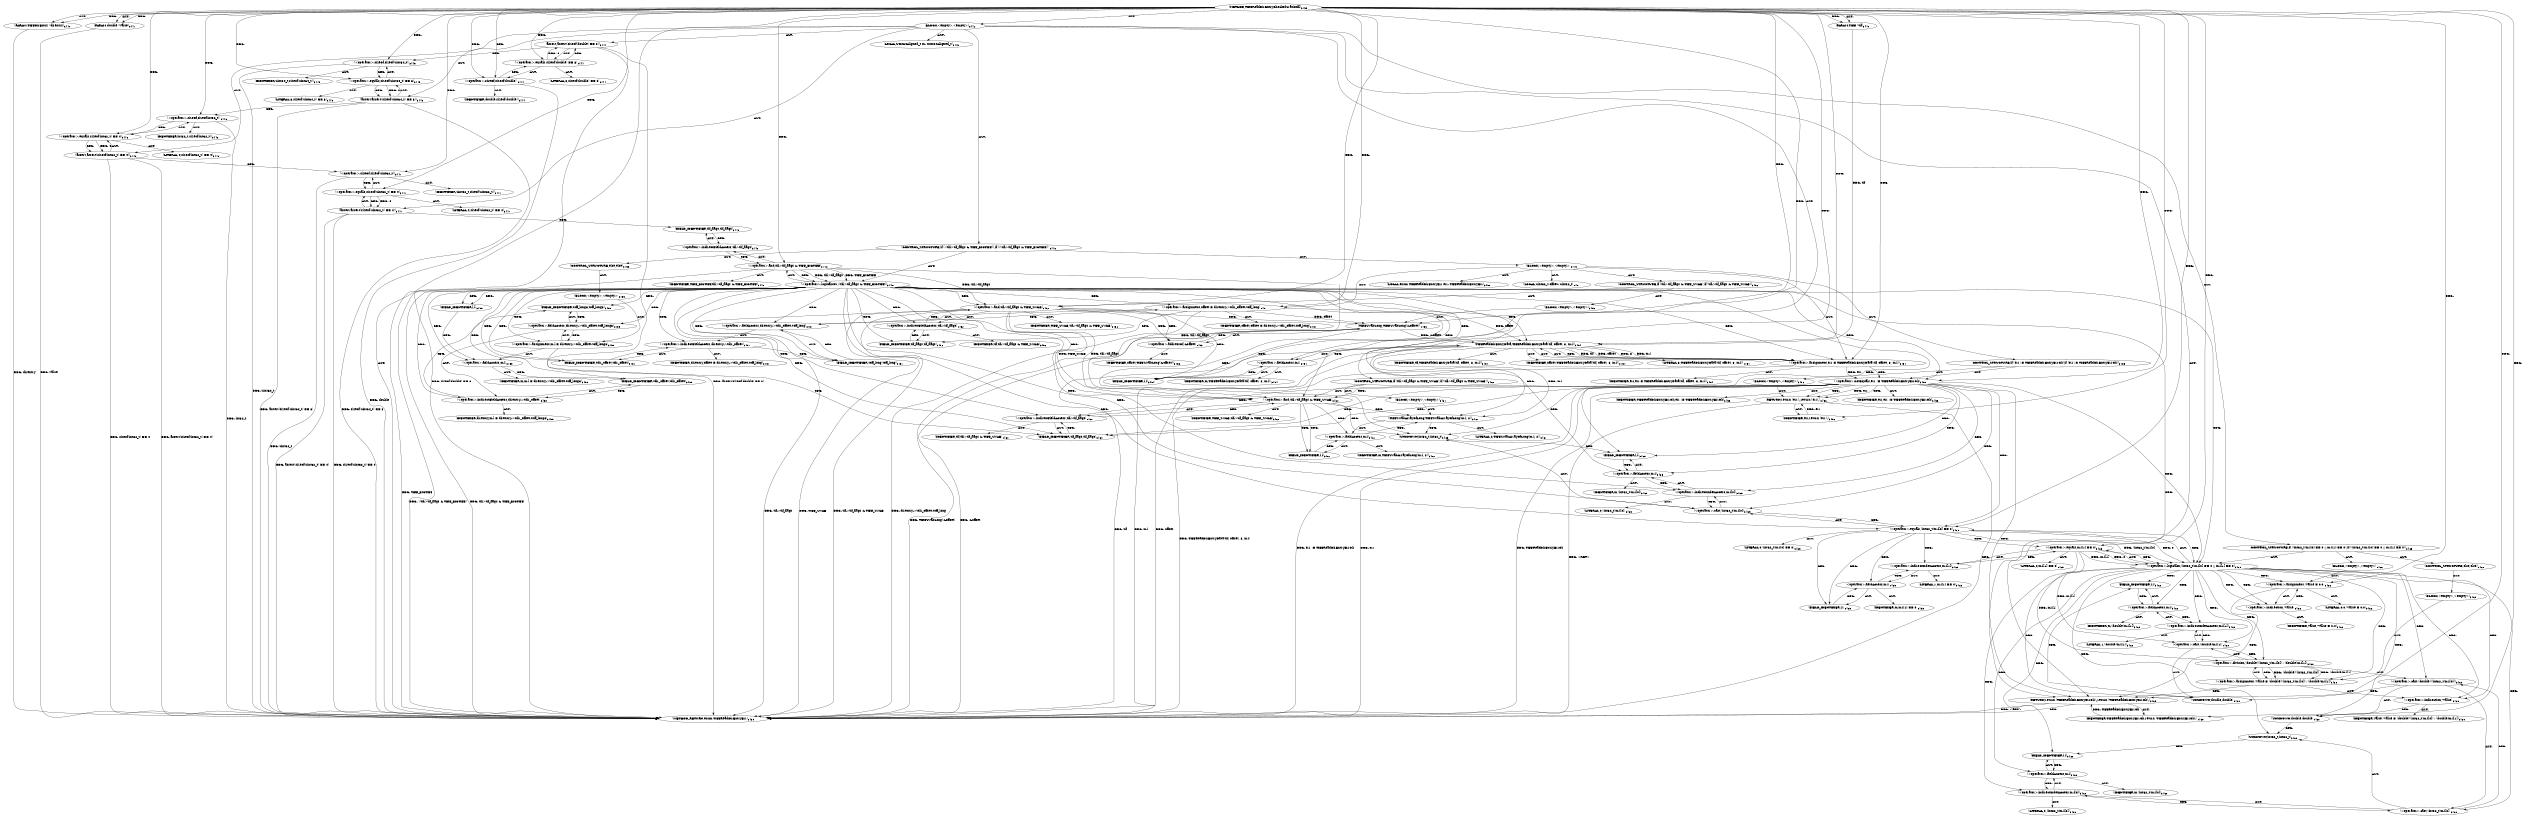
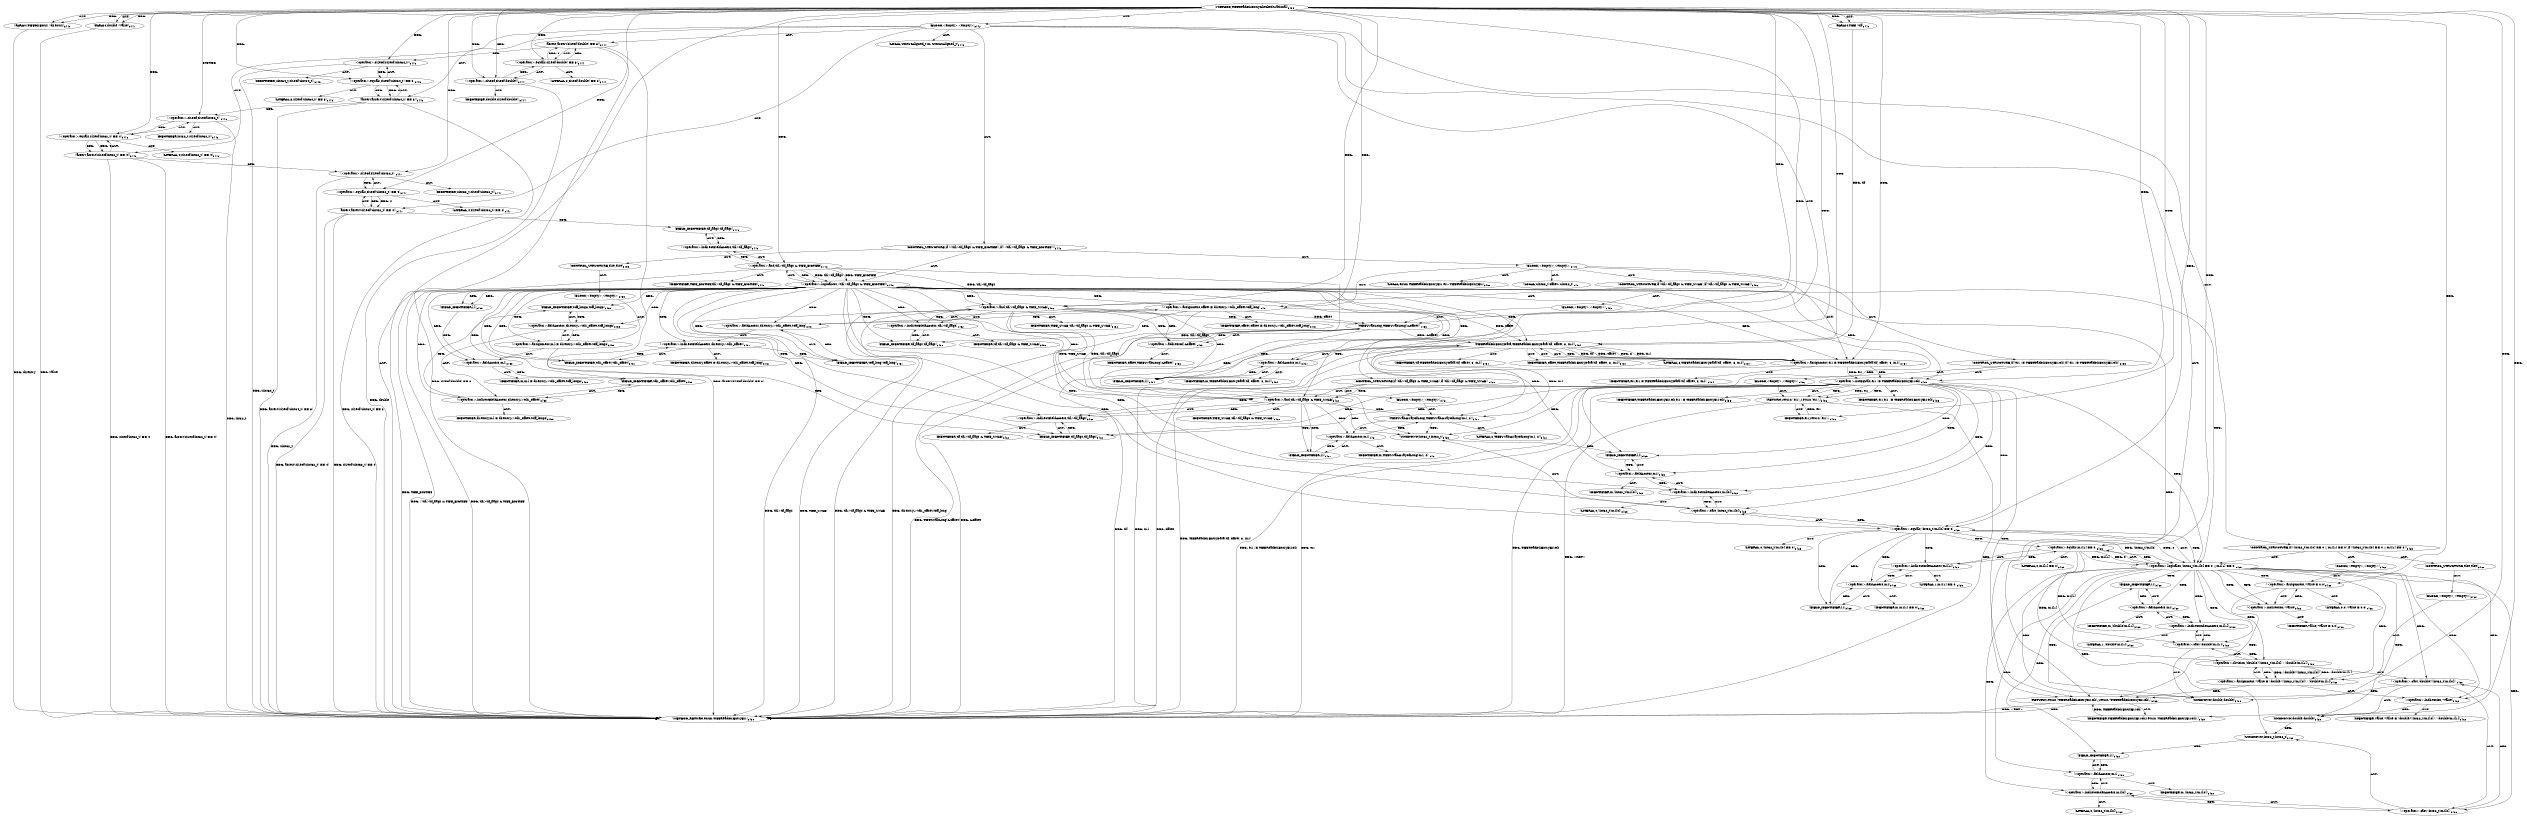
edge "(METHOD,TIFFReadDirEntryCheckedSrational)" -> "(<operator>.sizeOf,sizeof(int32_t))": label "DDG: " -> "BIGTIFF: "
